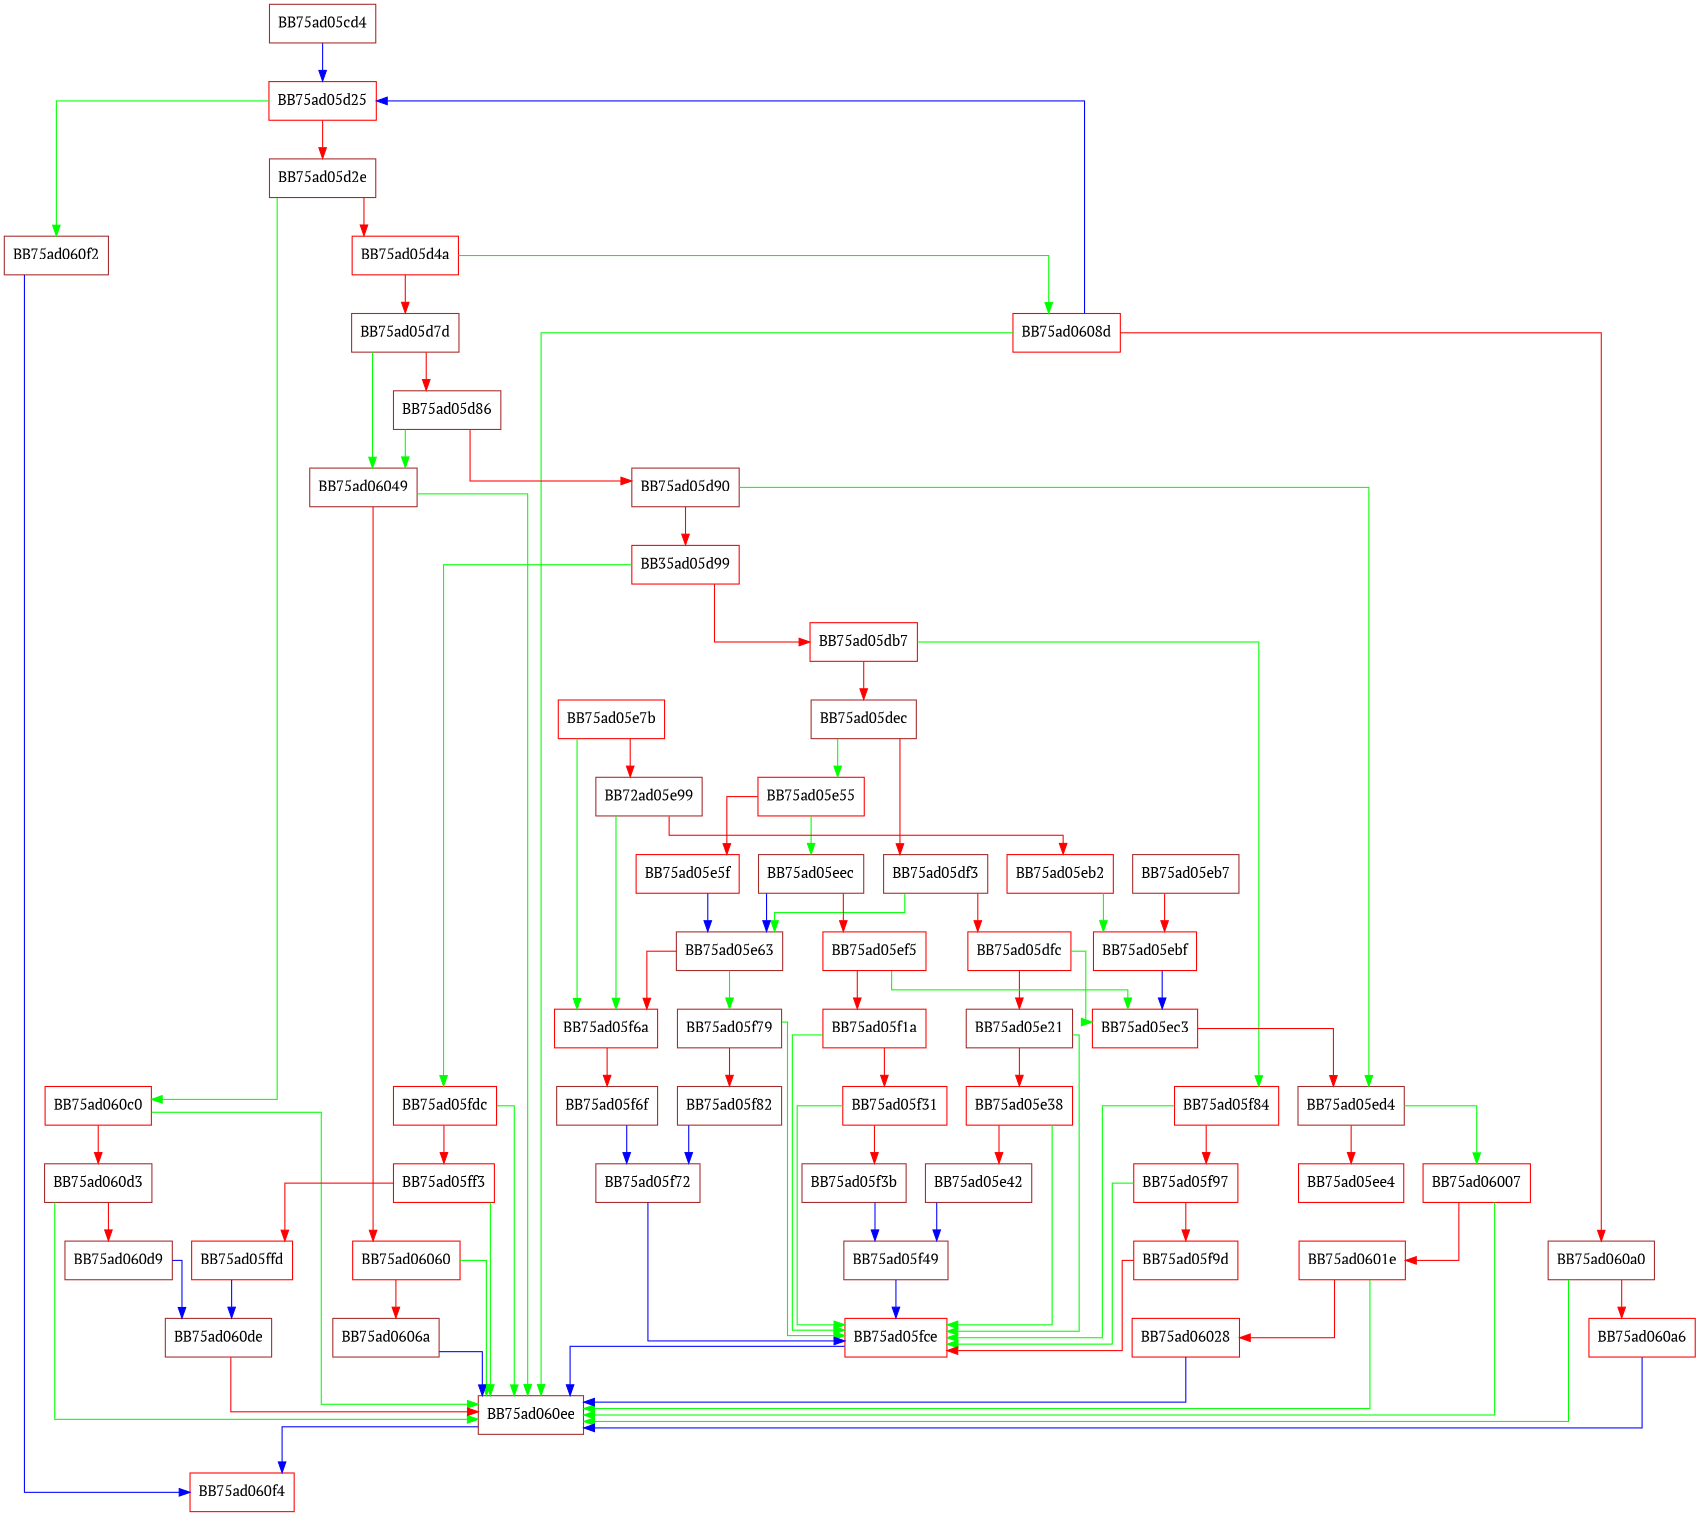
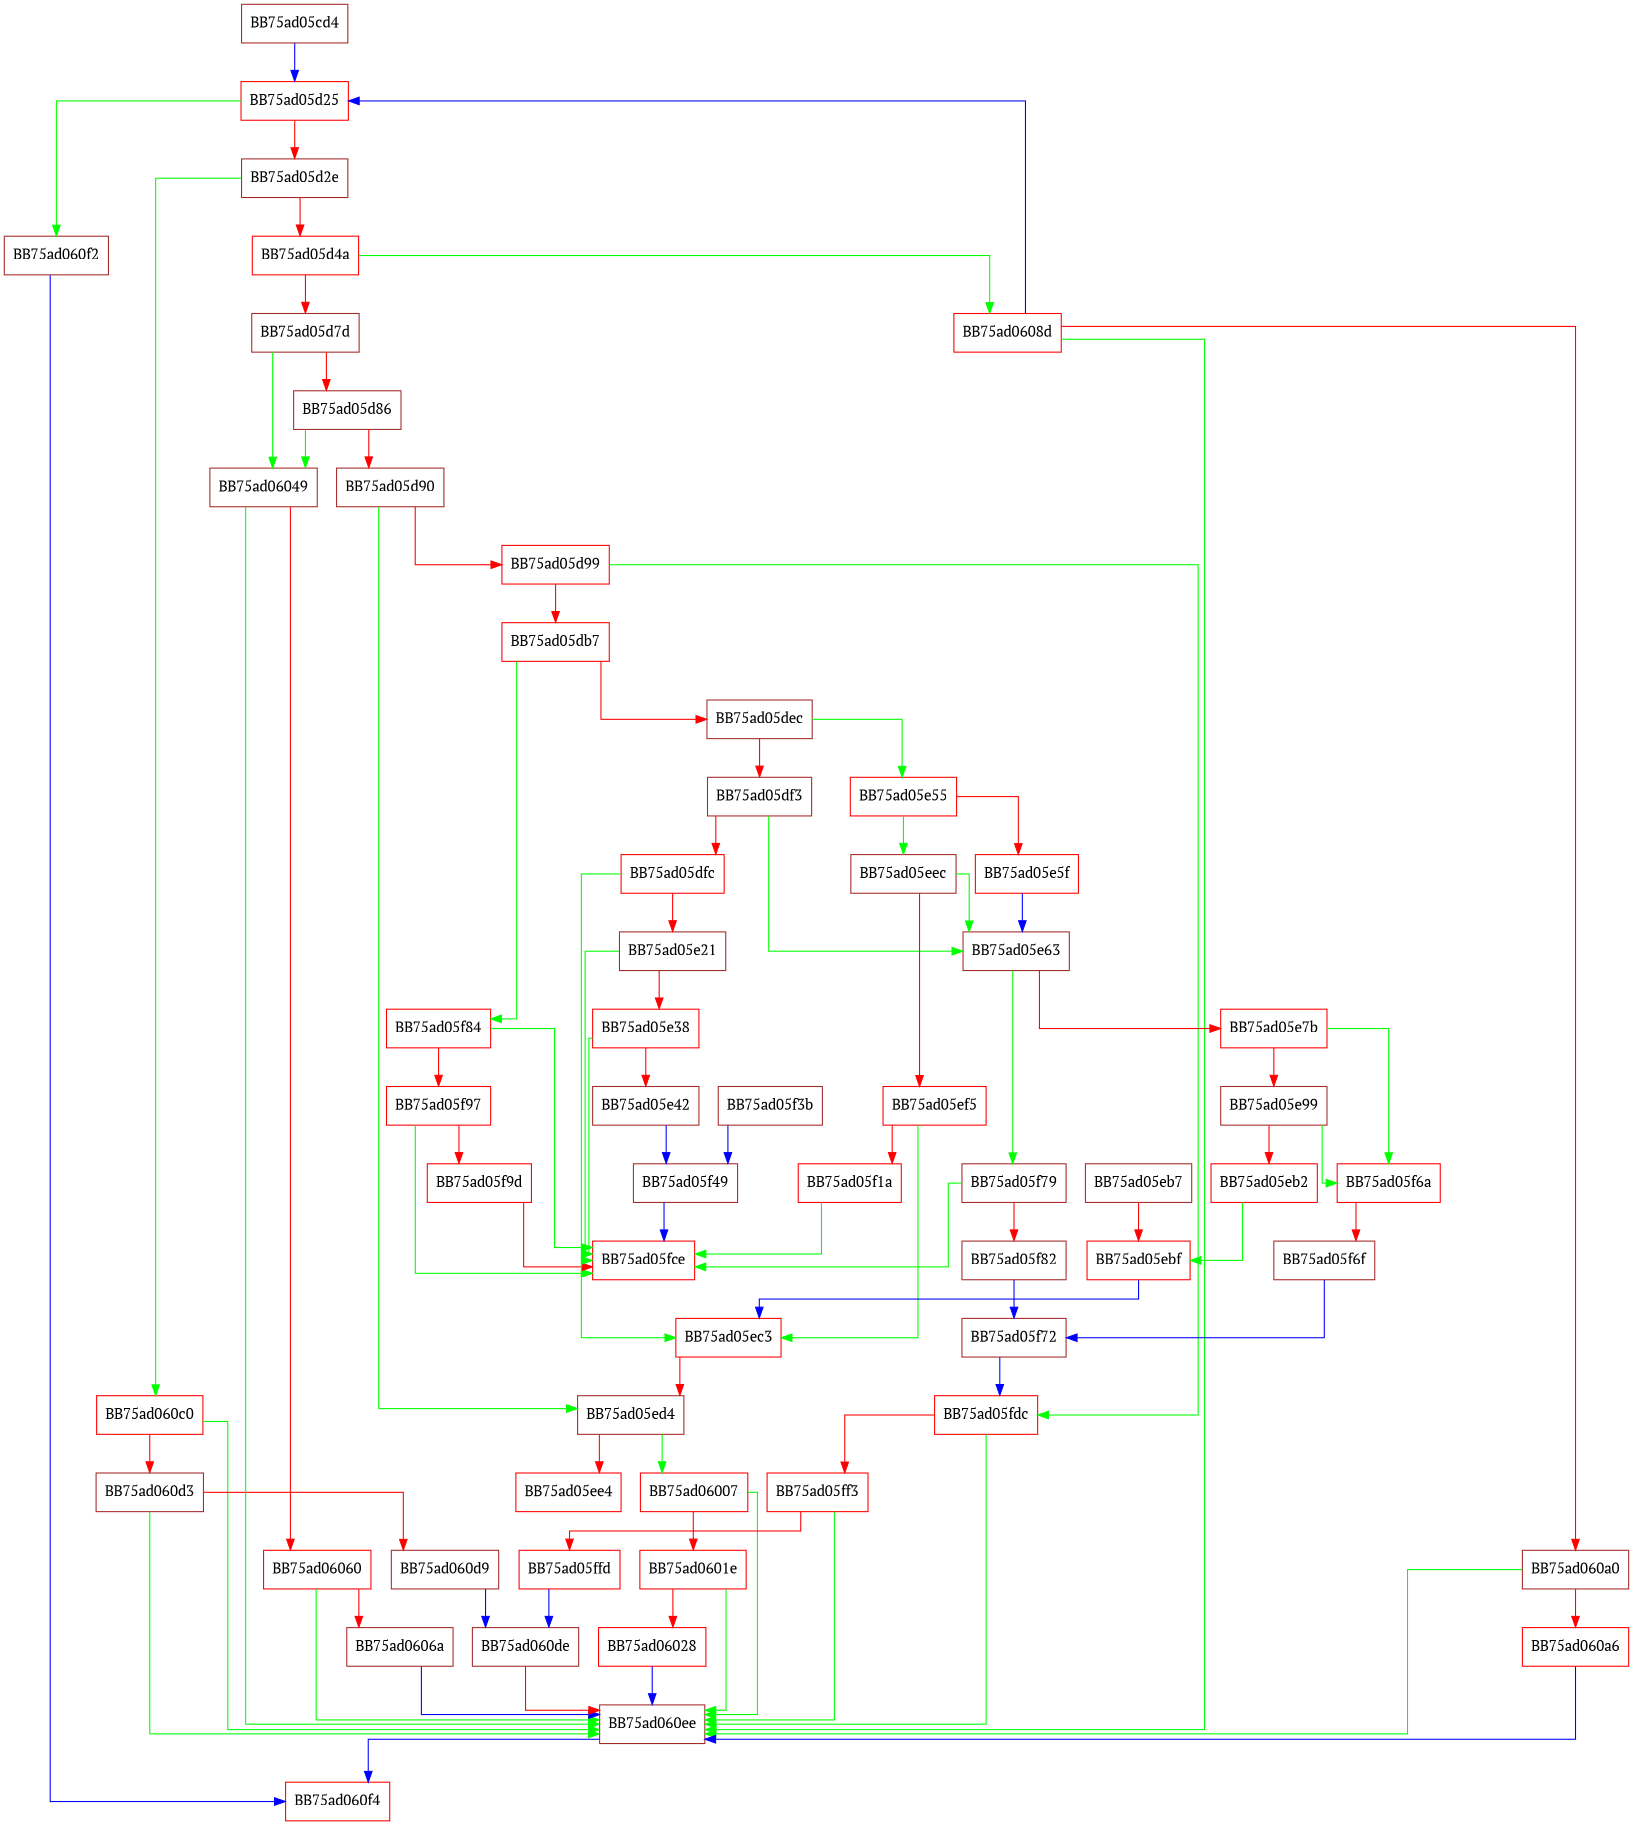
node "BB35ad05d99": label "BB35ad05d99" -> "BB75ad05d99"
node "BB72ad05e99": label "BB72ad05e99" -> "BB75ad05e99"
edge "BB75ad05eec" -> "BB75ad05e63": color blue -> green
edge "BB75ad05e63" -> "BB75ad05f6a": now "BB75ad05e63" -> "BB75ad05e7b"
node "BB75ad05f31": removed
edge "BB75ad05f72" -> "BB75ad05fce": now "BB75ad05f72" -> "BB75ad05fdc"
edge "BB75ad05fce" -> "BB75ad060ee": removed
